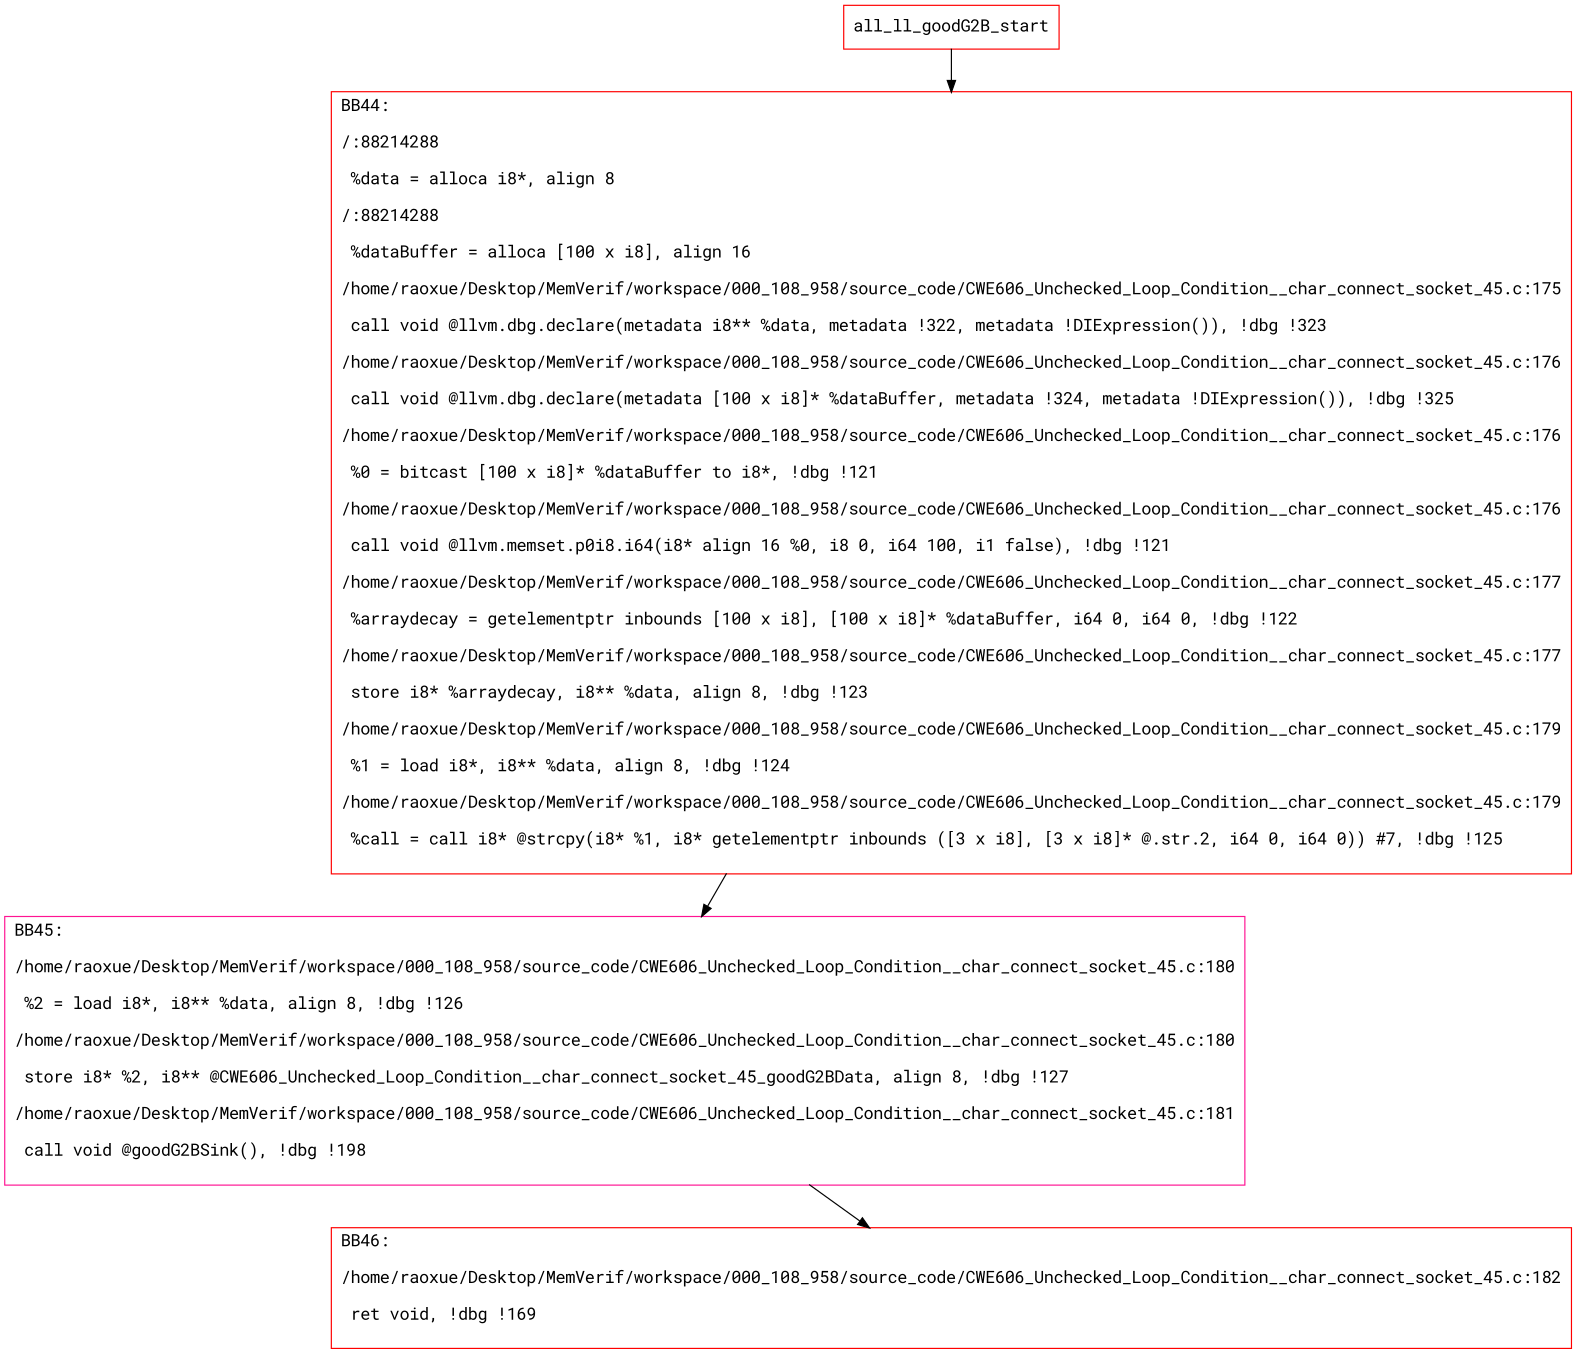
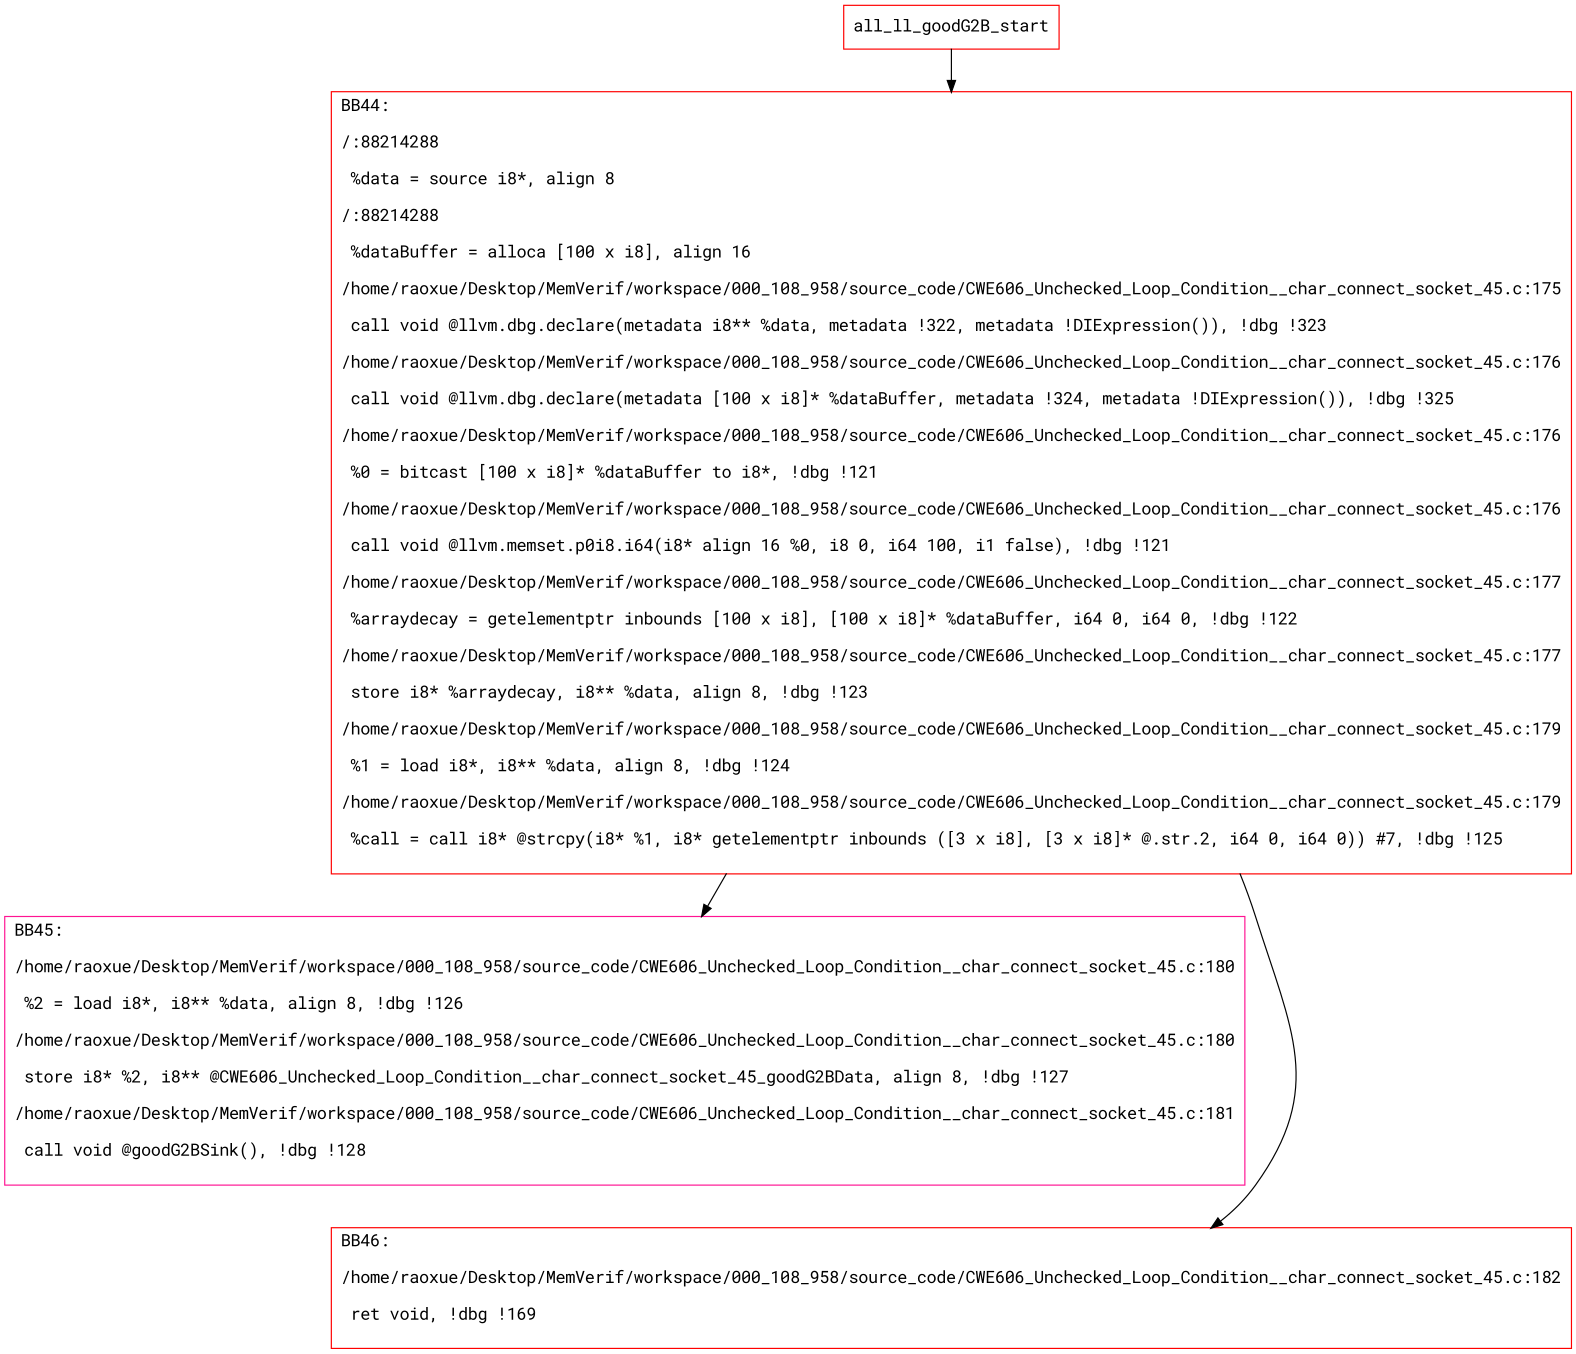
node "BB44:": text "%data = alloca i8*, align 8" -> "%data = source i8*, align 8"
node "BB45:": text "call void @goodG2BSink(), !dbg !198" -> "call void @goodG2BSink(), !dbg !128"
edge "BB45:" -> "BB46:": now "BB44:" -> "BB46:"
